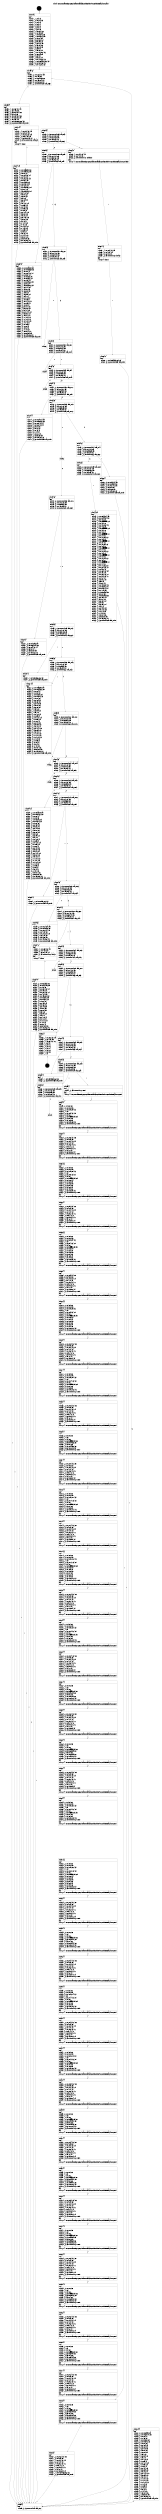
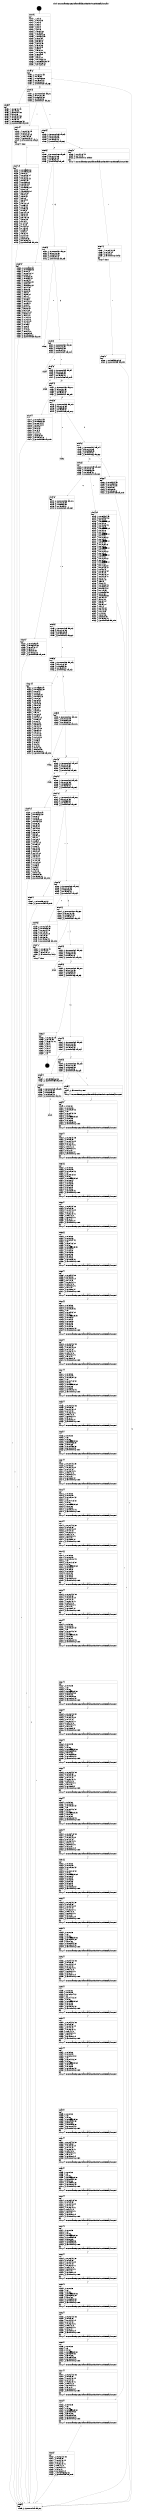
node "0x401eb7 [25]": added
edge "0x402eb3" -> "0x401fb1 [25]": now "0x401f98 [25]" -> "0x401fb1 [25]"
node "0x4024cd [12]": removed
node "0x4022f7 [99]": removed
node "0x40280b [44]": removed
node "0x40290b [44]": added
node "0x402a73 [44]": removed
node "0x402261 [134]": removed
